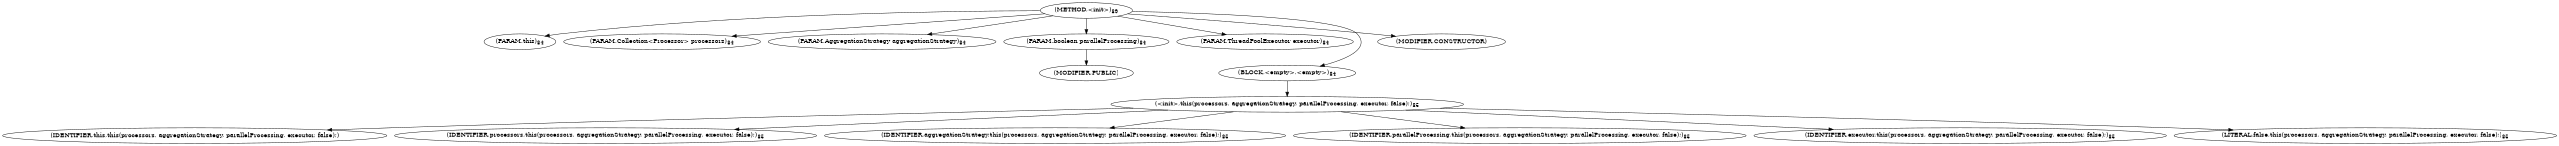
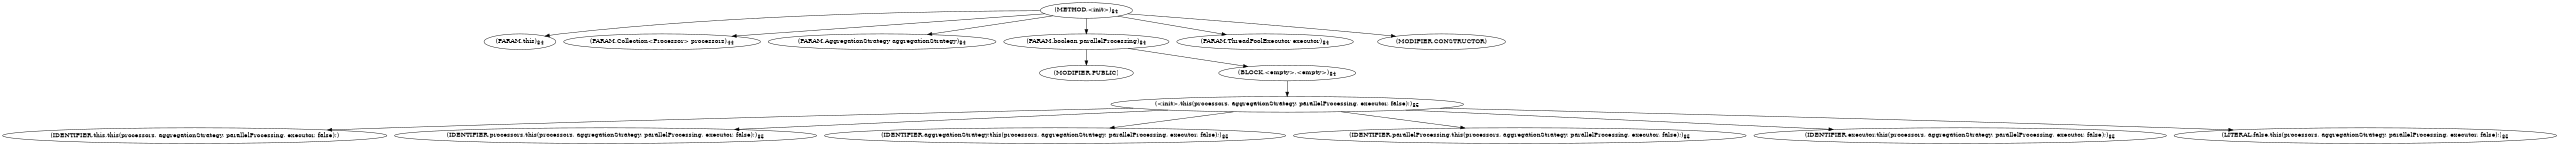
node "(METHOD,<init>)": text "89" -> "84"
edge "(METHOD,<init>)" -> "(BLOCK,<empty>,<empty>)": now "(PARAM,boolean parallelProcessing)" -> "(BLOCK,<empty>,<empty>)"
node "(PARAM,Collection<Processor> processors)": text "84" -> "44"
